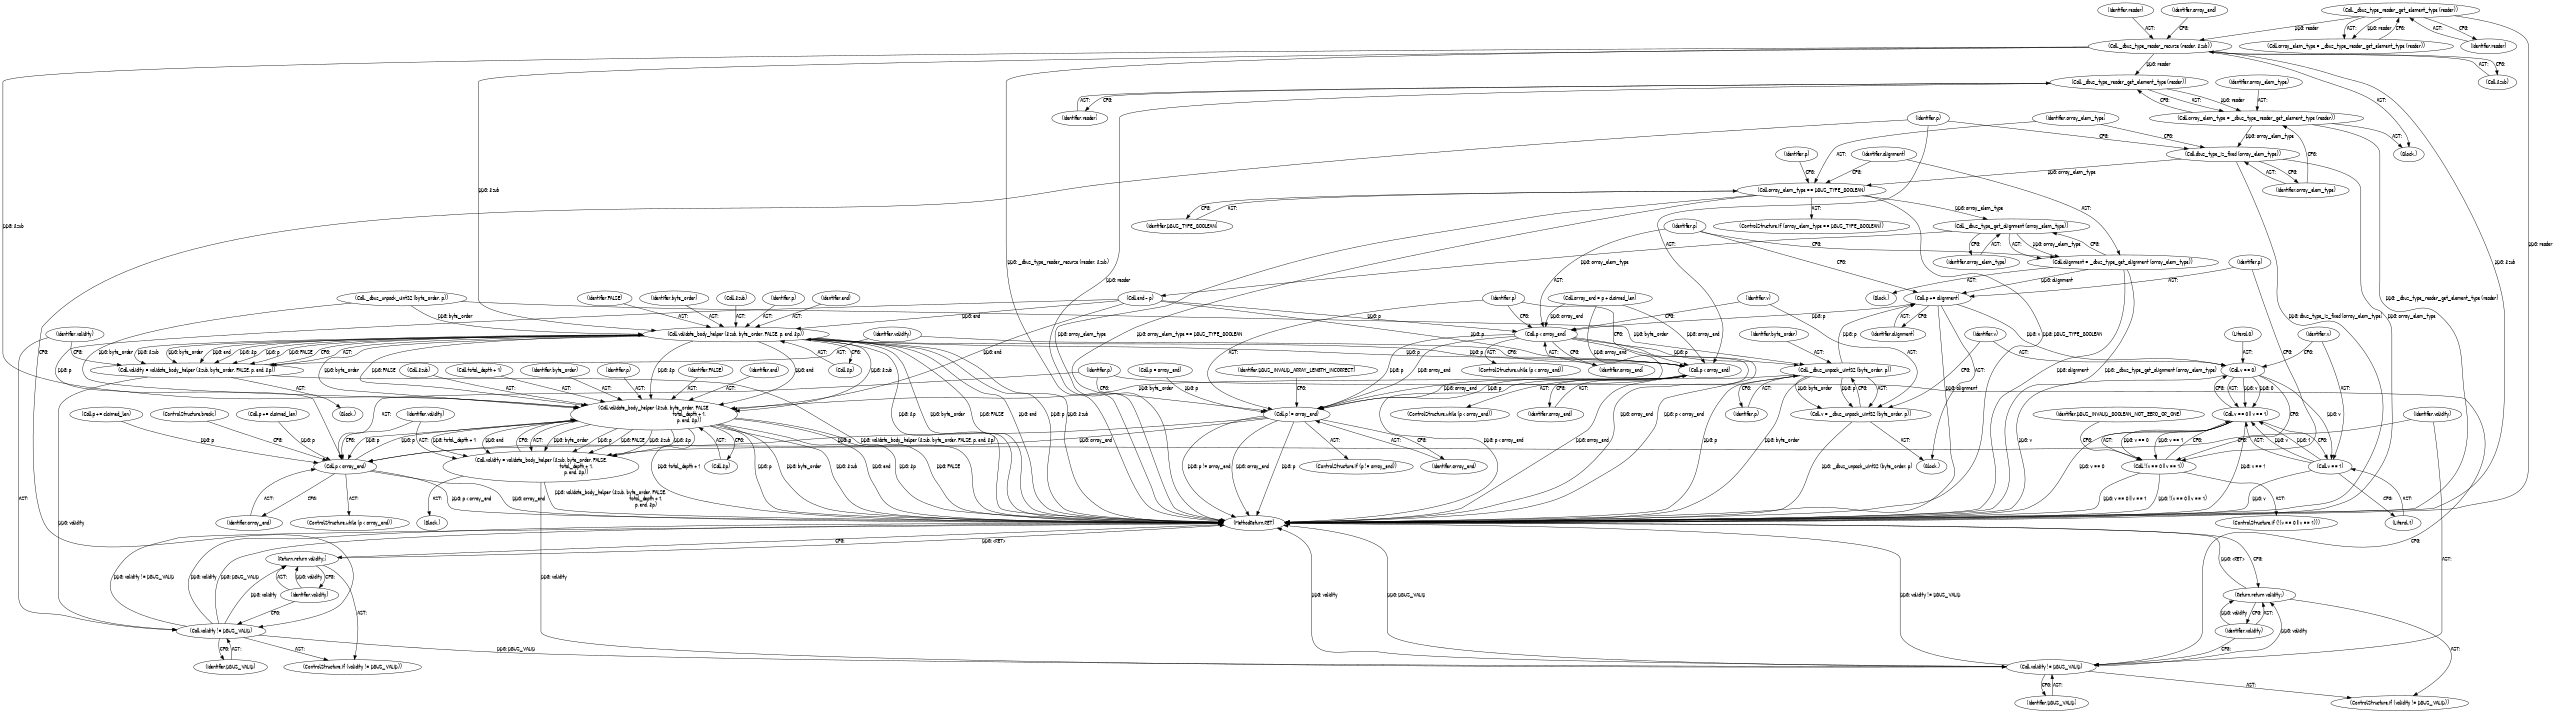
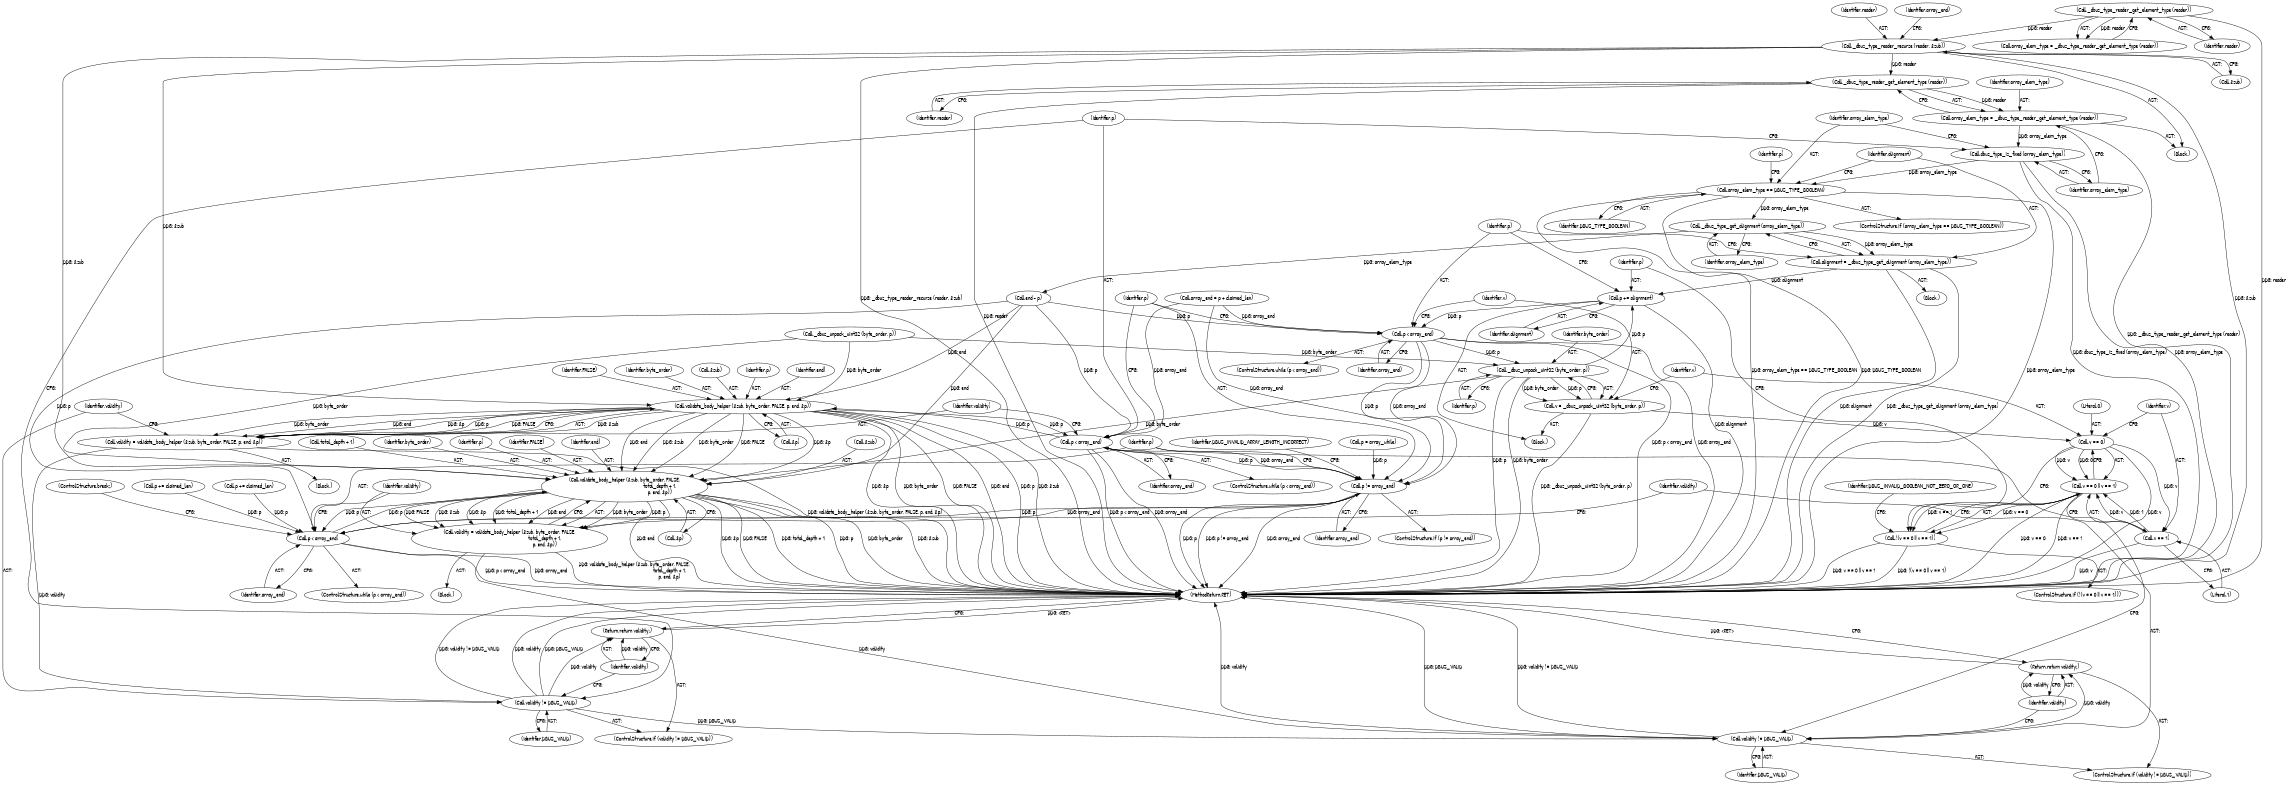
edge "(Call,p += alignment)" -> "(Call,v == 0)": now "(Call,v = _dbus_unpack_uint32 (byte_order, p))" -> "(Call,v == 0)"
node "(Call,p = array_end)": label "(Call,p = array_end)" -> "(Call,p = array_while)"
